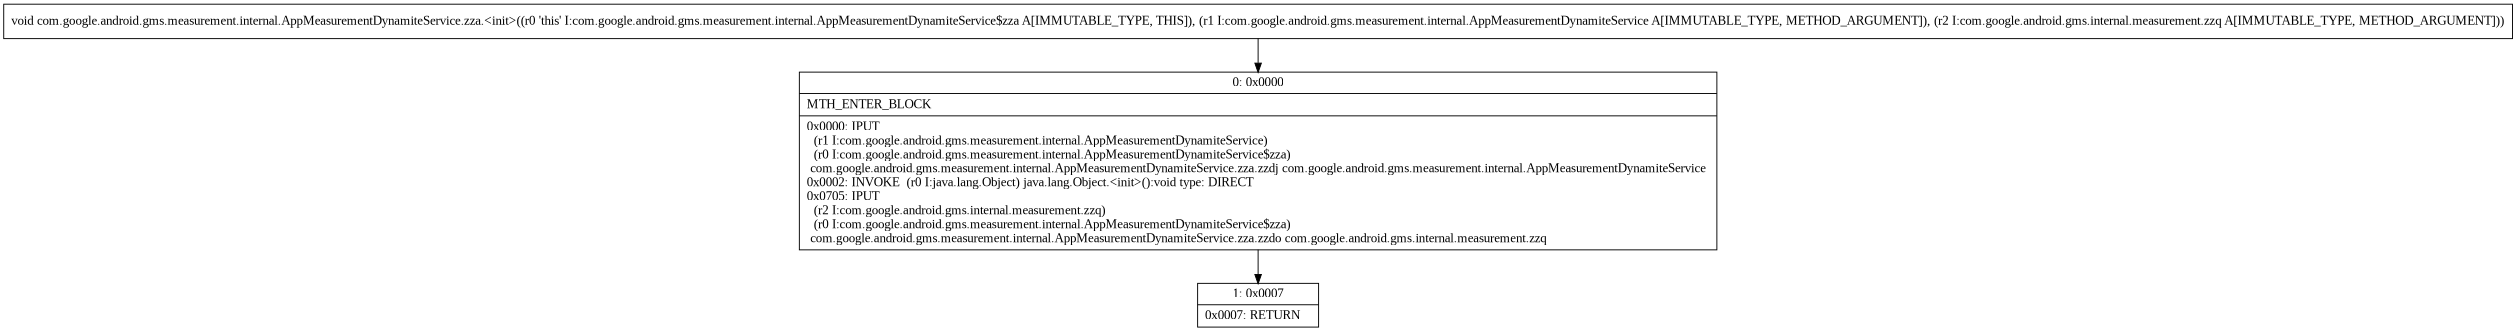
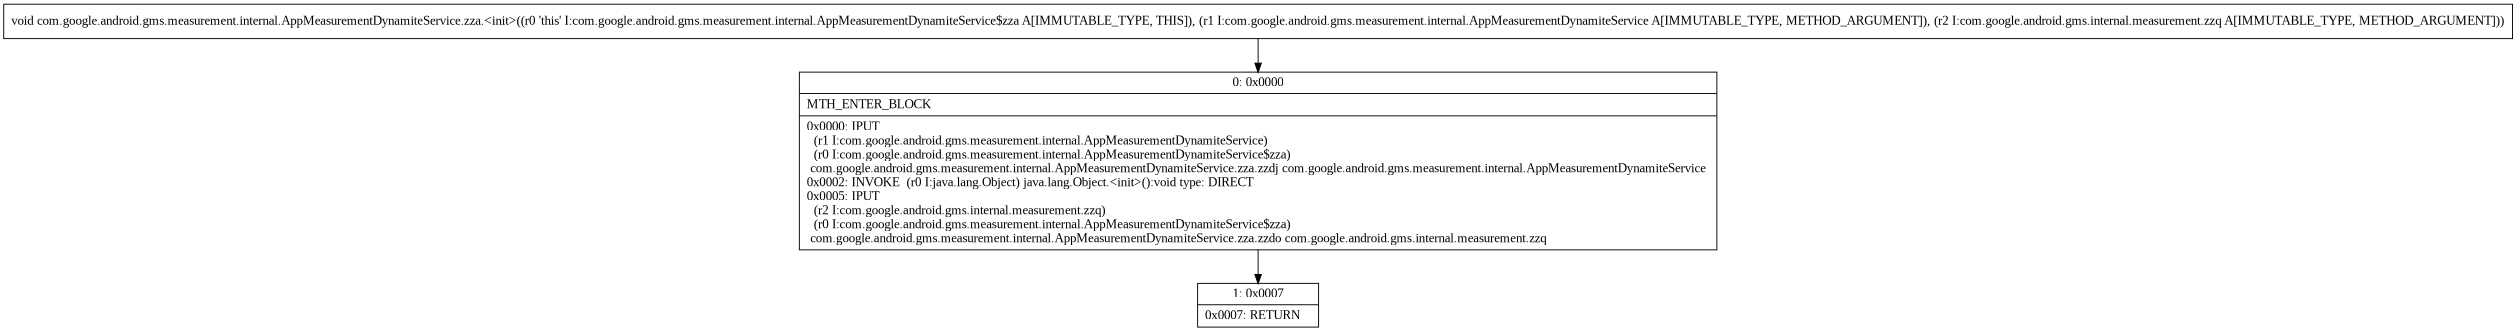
node "0: 0x0000": text "0x0705: IPUT" -> "0x0005: IPUT"
